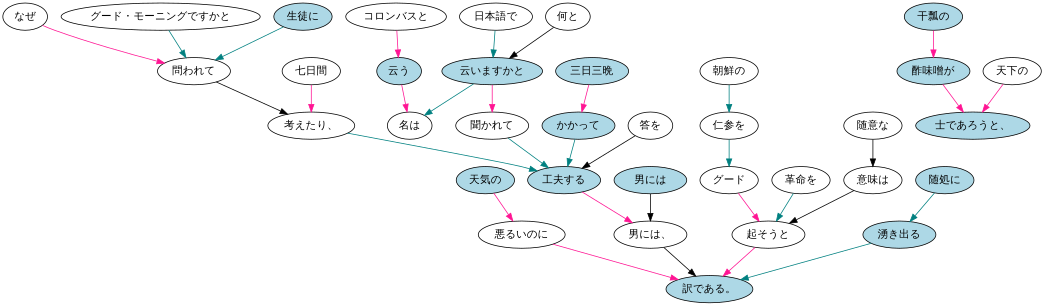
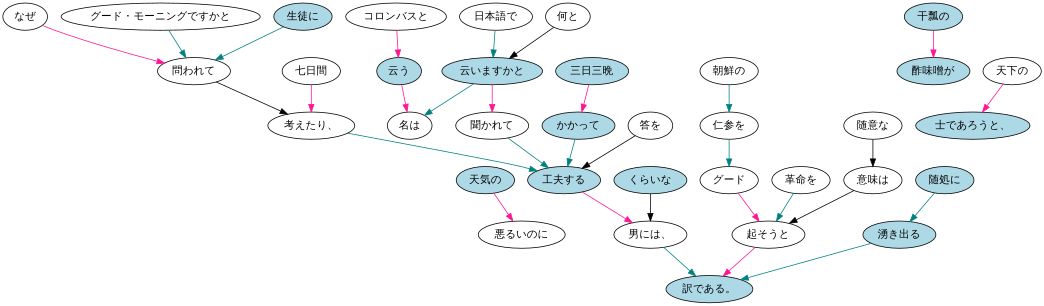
edge "酢味噌が" -> "士であろうと、": removed
node "男には": label "男には" -> "くらいな"
edge "男には、" -> "訳である。": color black -> teal
edge "悪るいのに" -> "訳である。": removed
